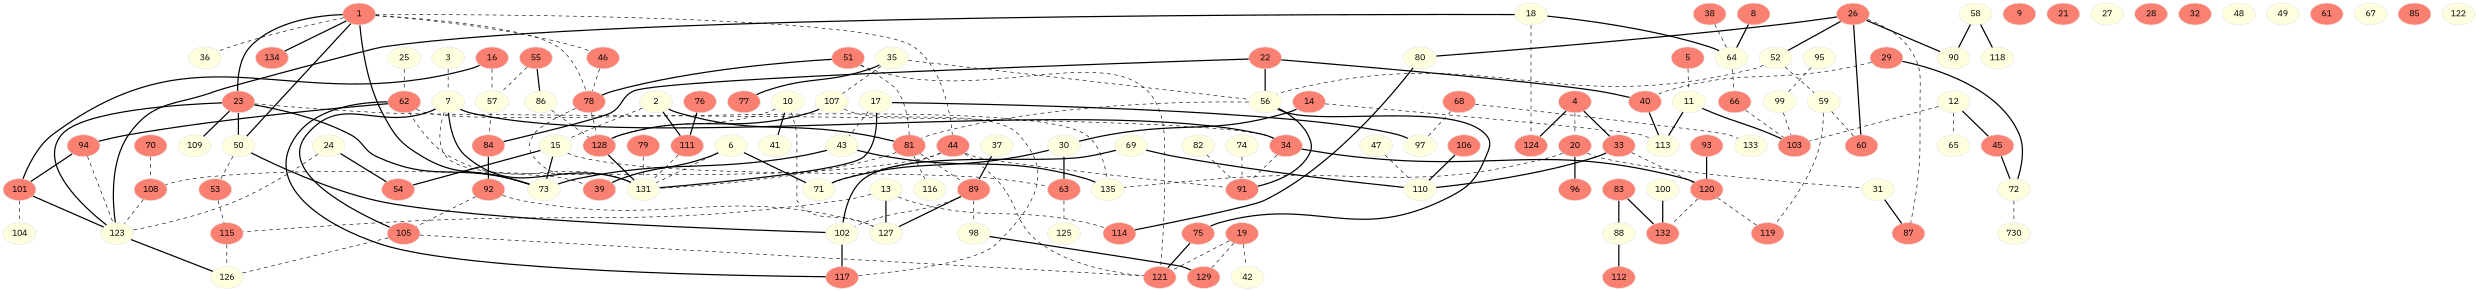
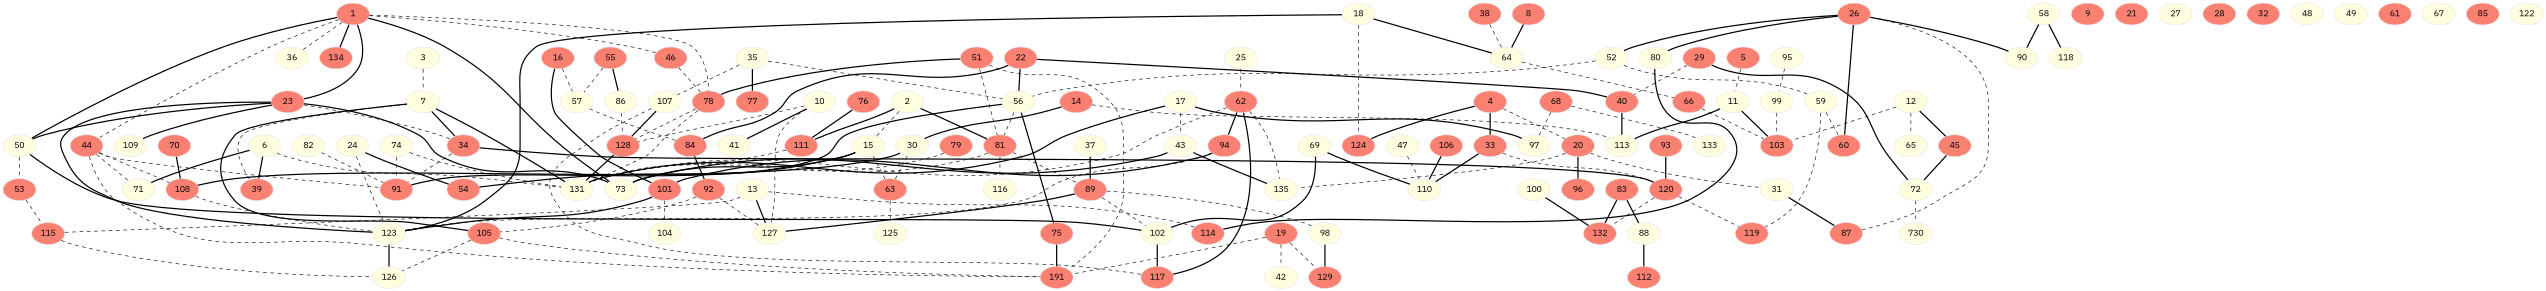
edge "74" -- "131": added
edge "30" -- "71": now "30" -- "108"
edge "30" -- "63": style bold -> dashed
edge "70" -- "108": style dashed -> bold
node "121": label "121" -> "191"
